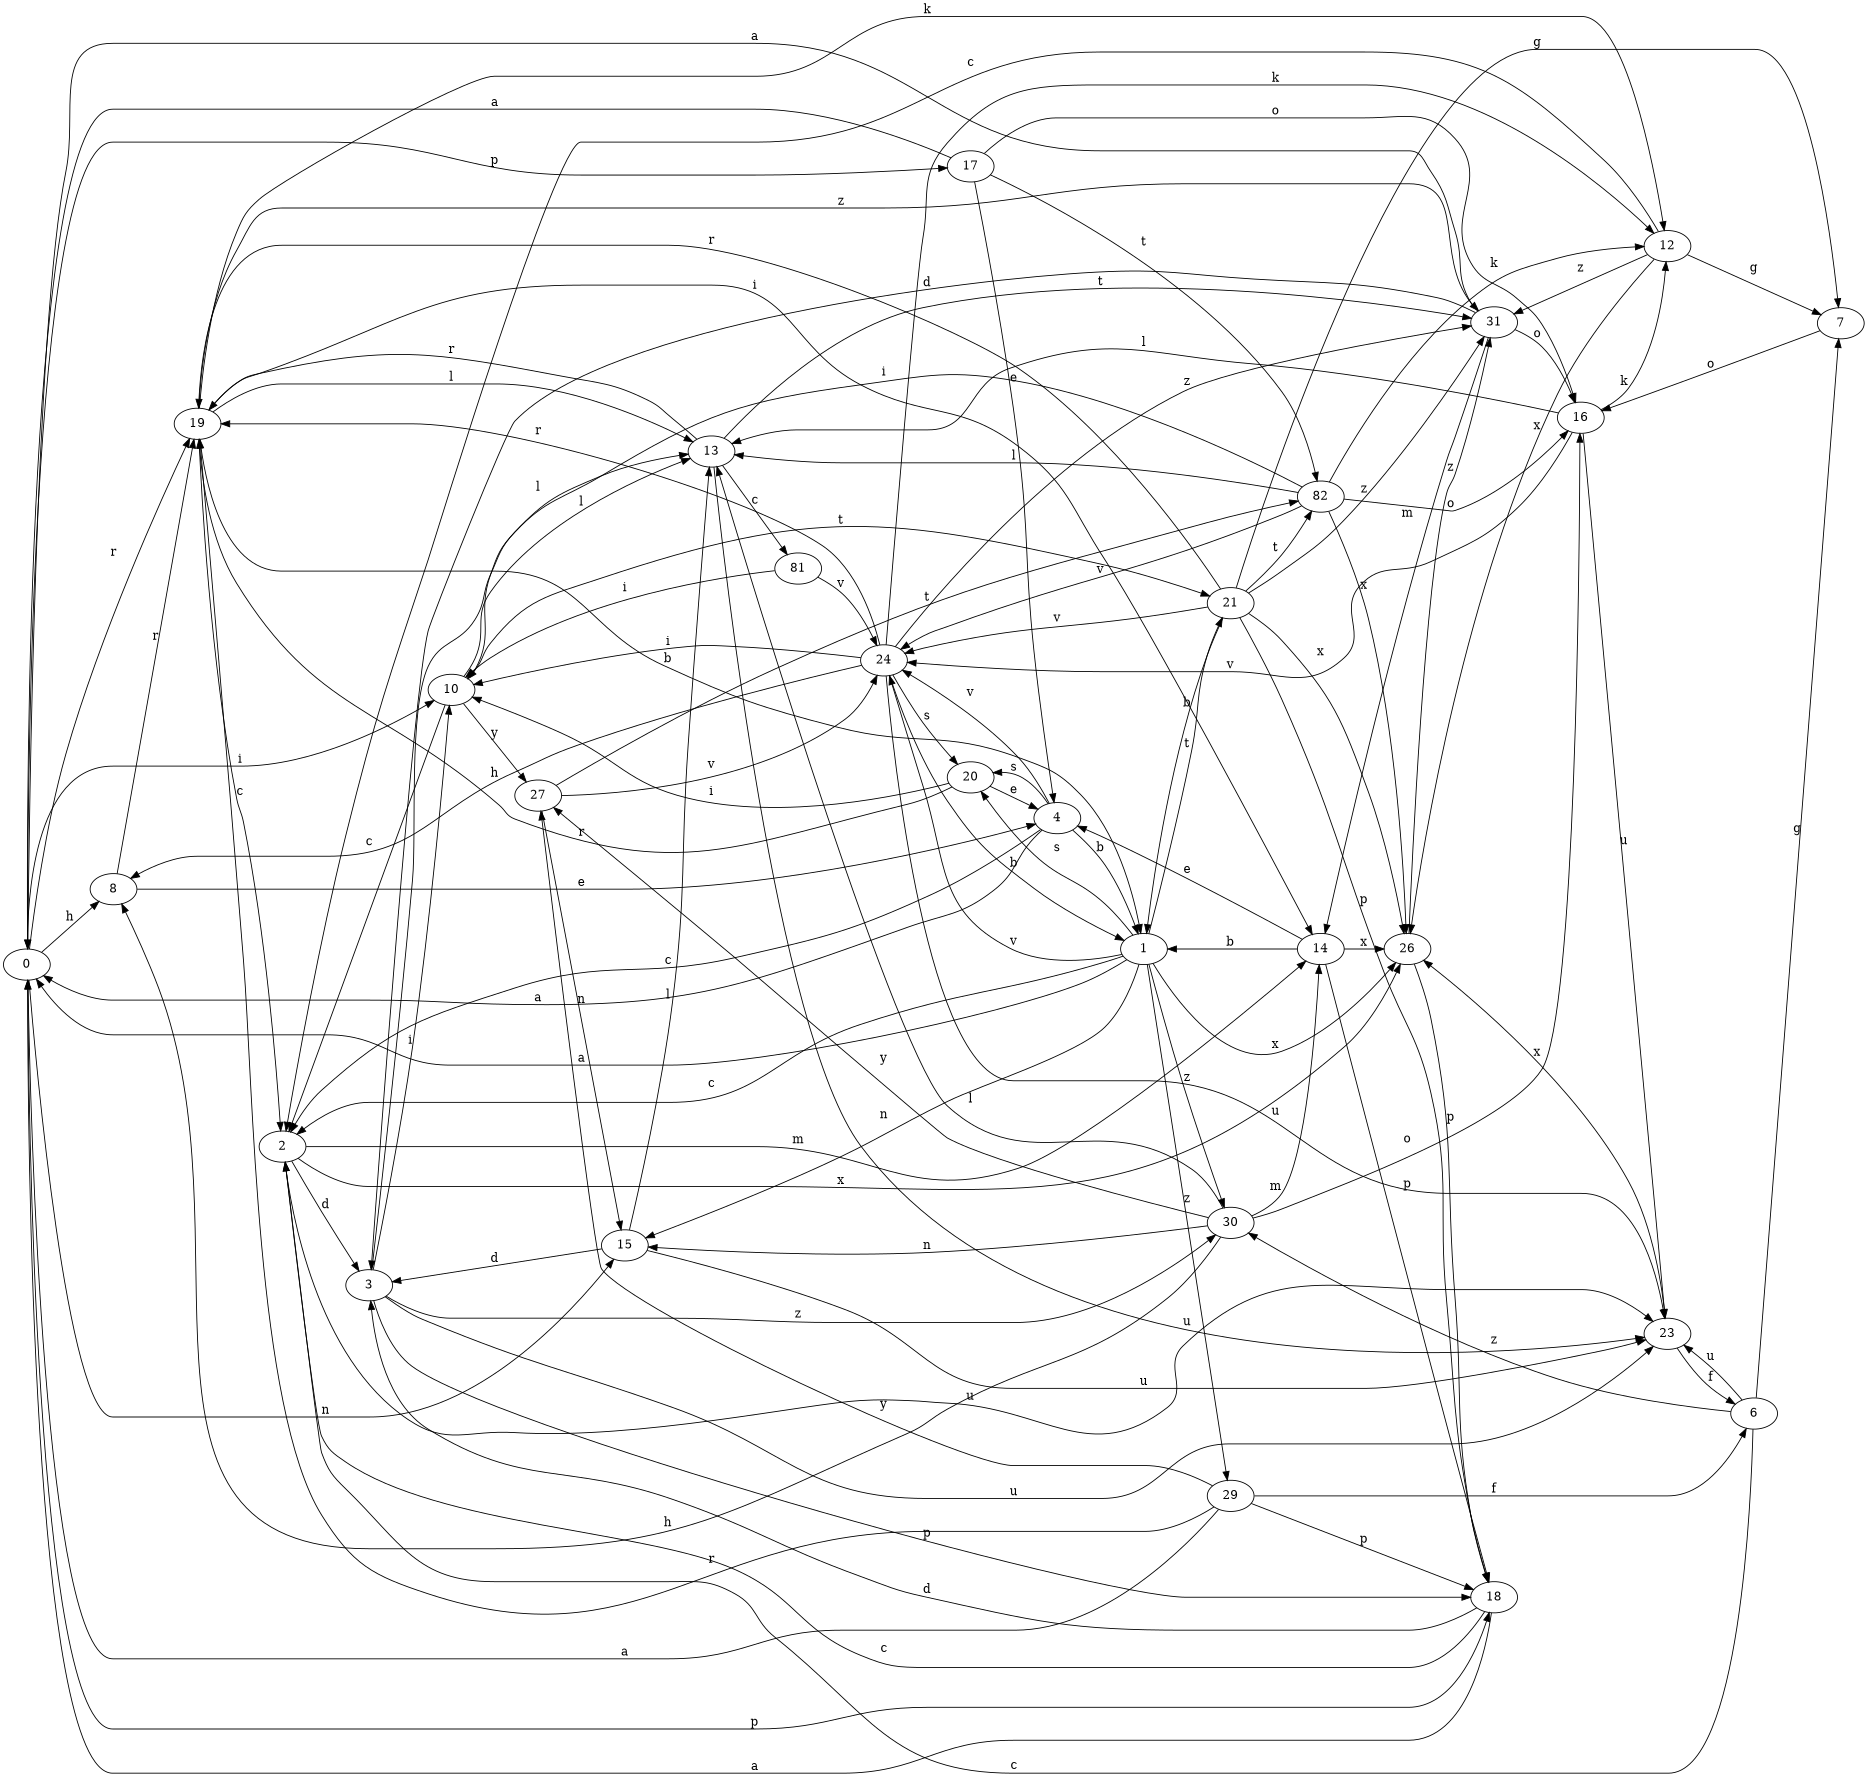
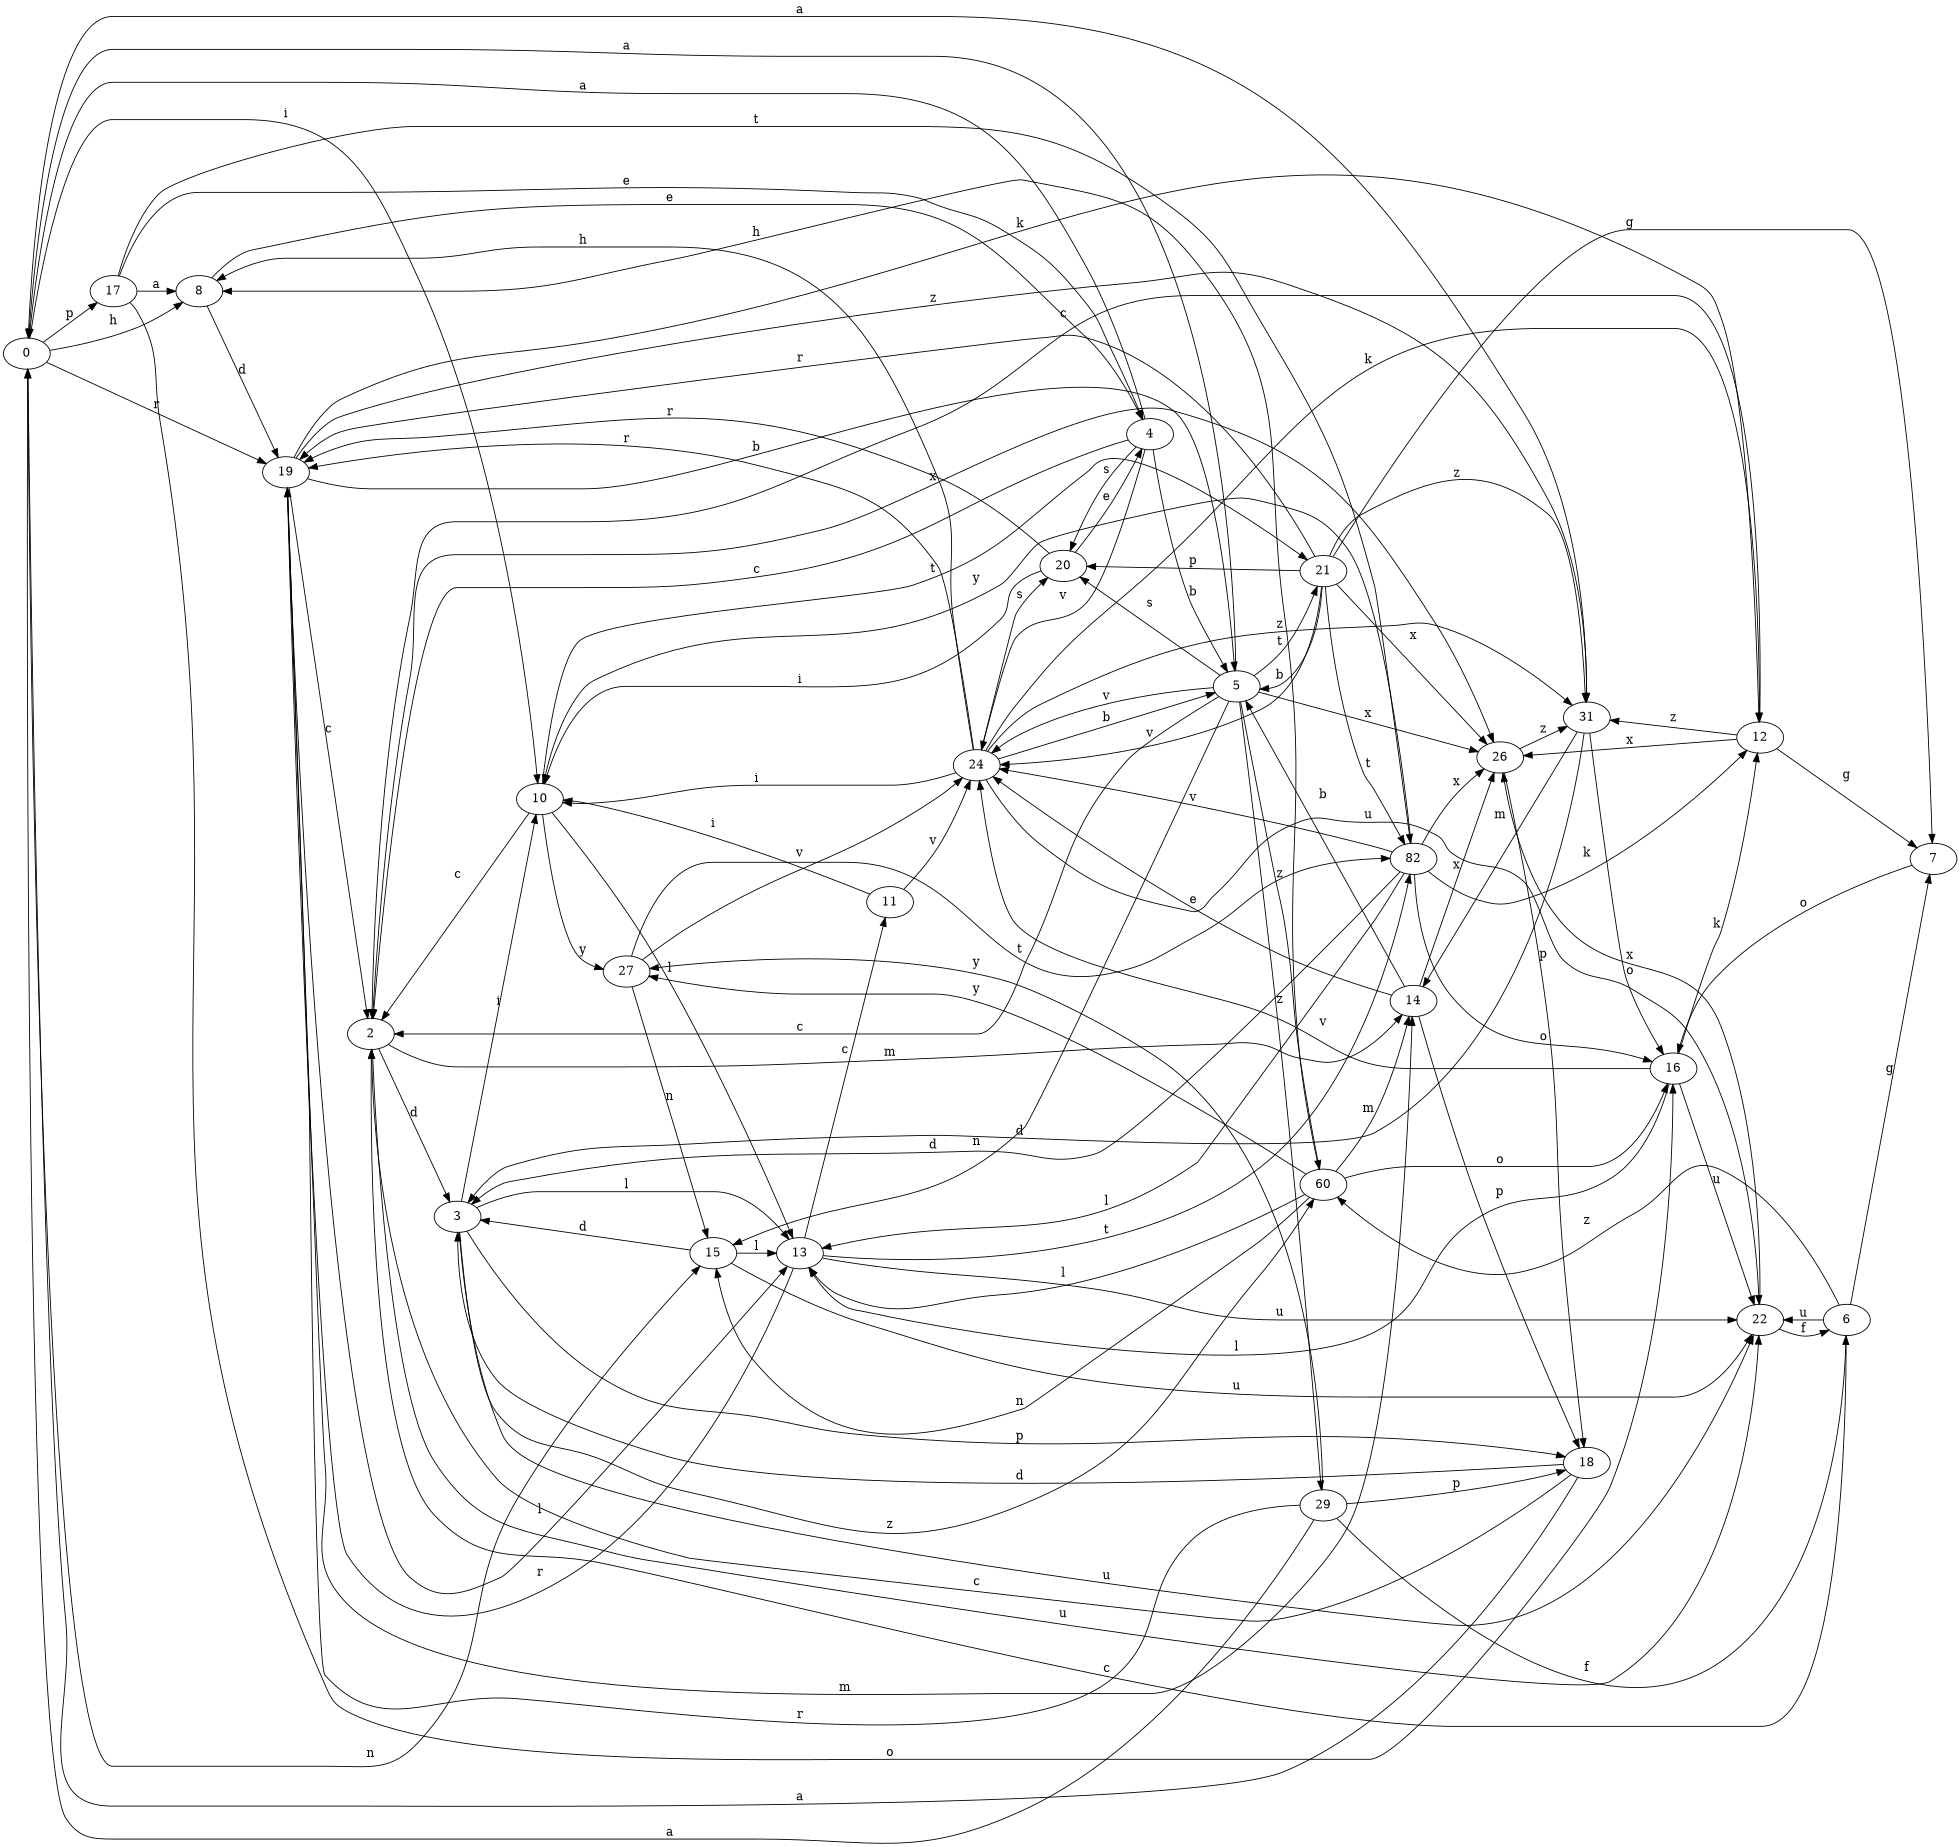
edge "17" -> "0": now "17" -> "8"
edge "19" -> "14": label "i" -> "m"
edge "13" -> "31": now "13" -> "82"
edge "82" -> "10": label "i" -> "y"
node "81": label "81" -> "11"
edge "8" -> "19": label "r" -> "d"
edge "14" -> "4": now "14" -> "24"
node "1": label "1" -> "5"
edge "21" -> "18": now "21" -> "20"
edge "82" -> "3": added, label "d"
node "30": label "30" -> "60"
node "23": label "23" -> "22"
edge "0" -> "18": removed, label "p"
